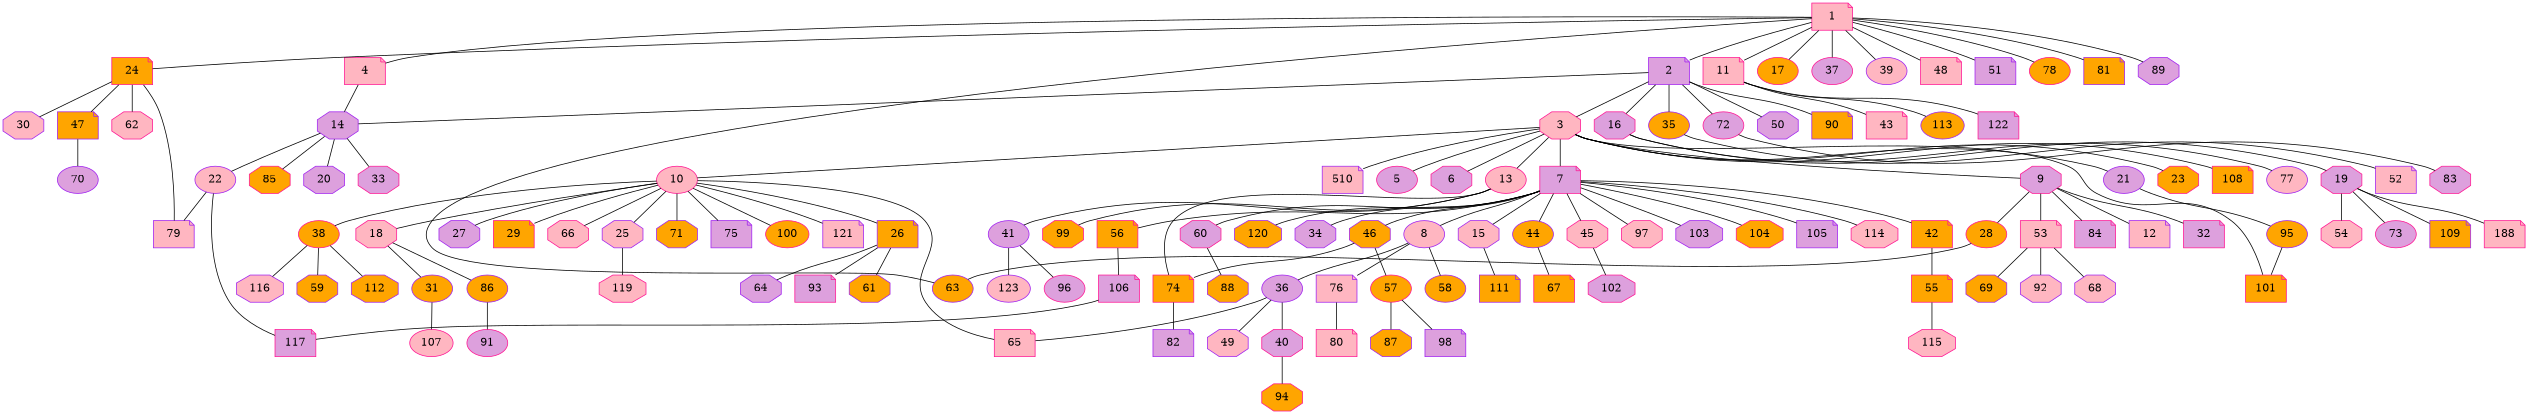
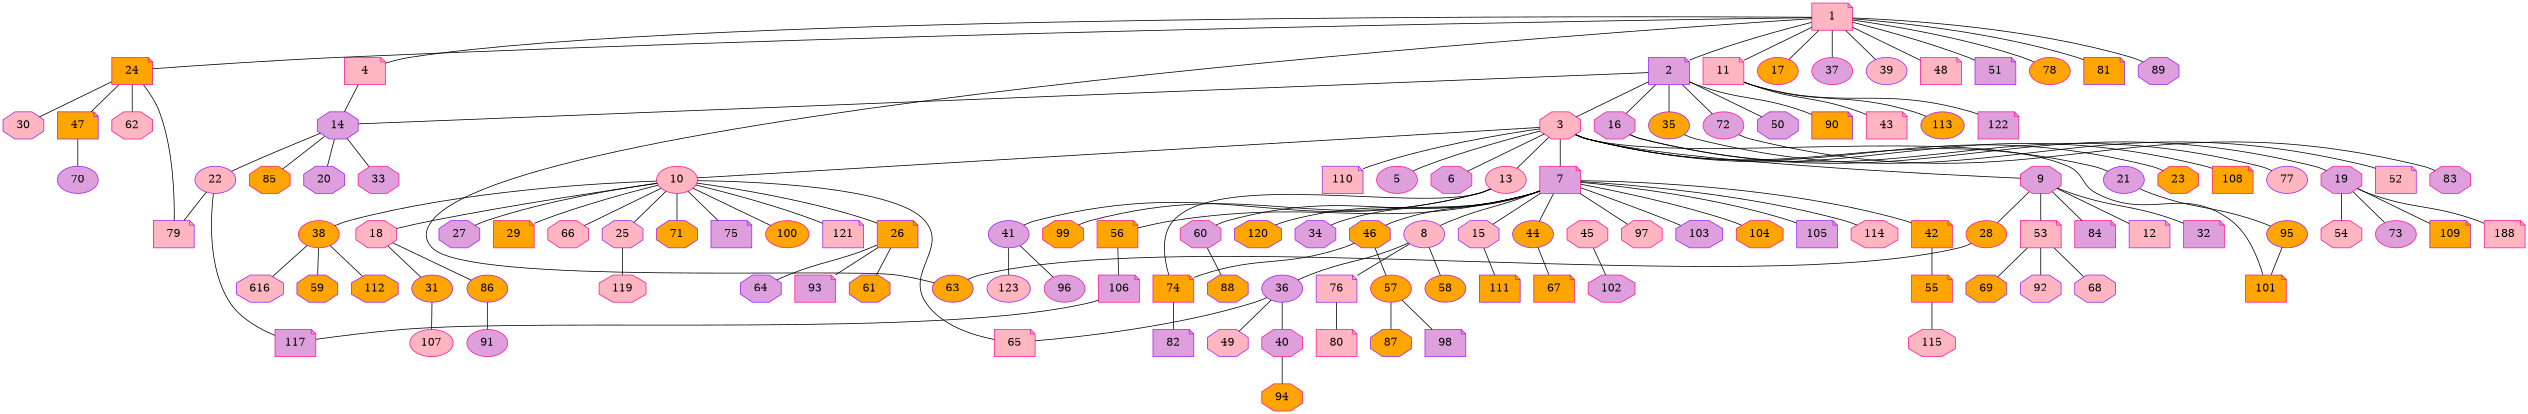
node "510": label "510" -> "110"
edge "7" -- "45": removed
node "116": label "116" -> "616"
